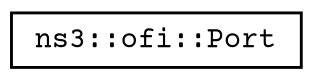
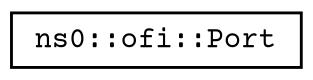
node "ns3::ofi::Port": label "ns3::ofi::Port" -> "ns0::ofi::Port"
